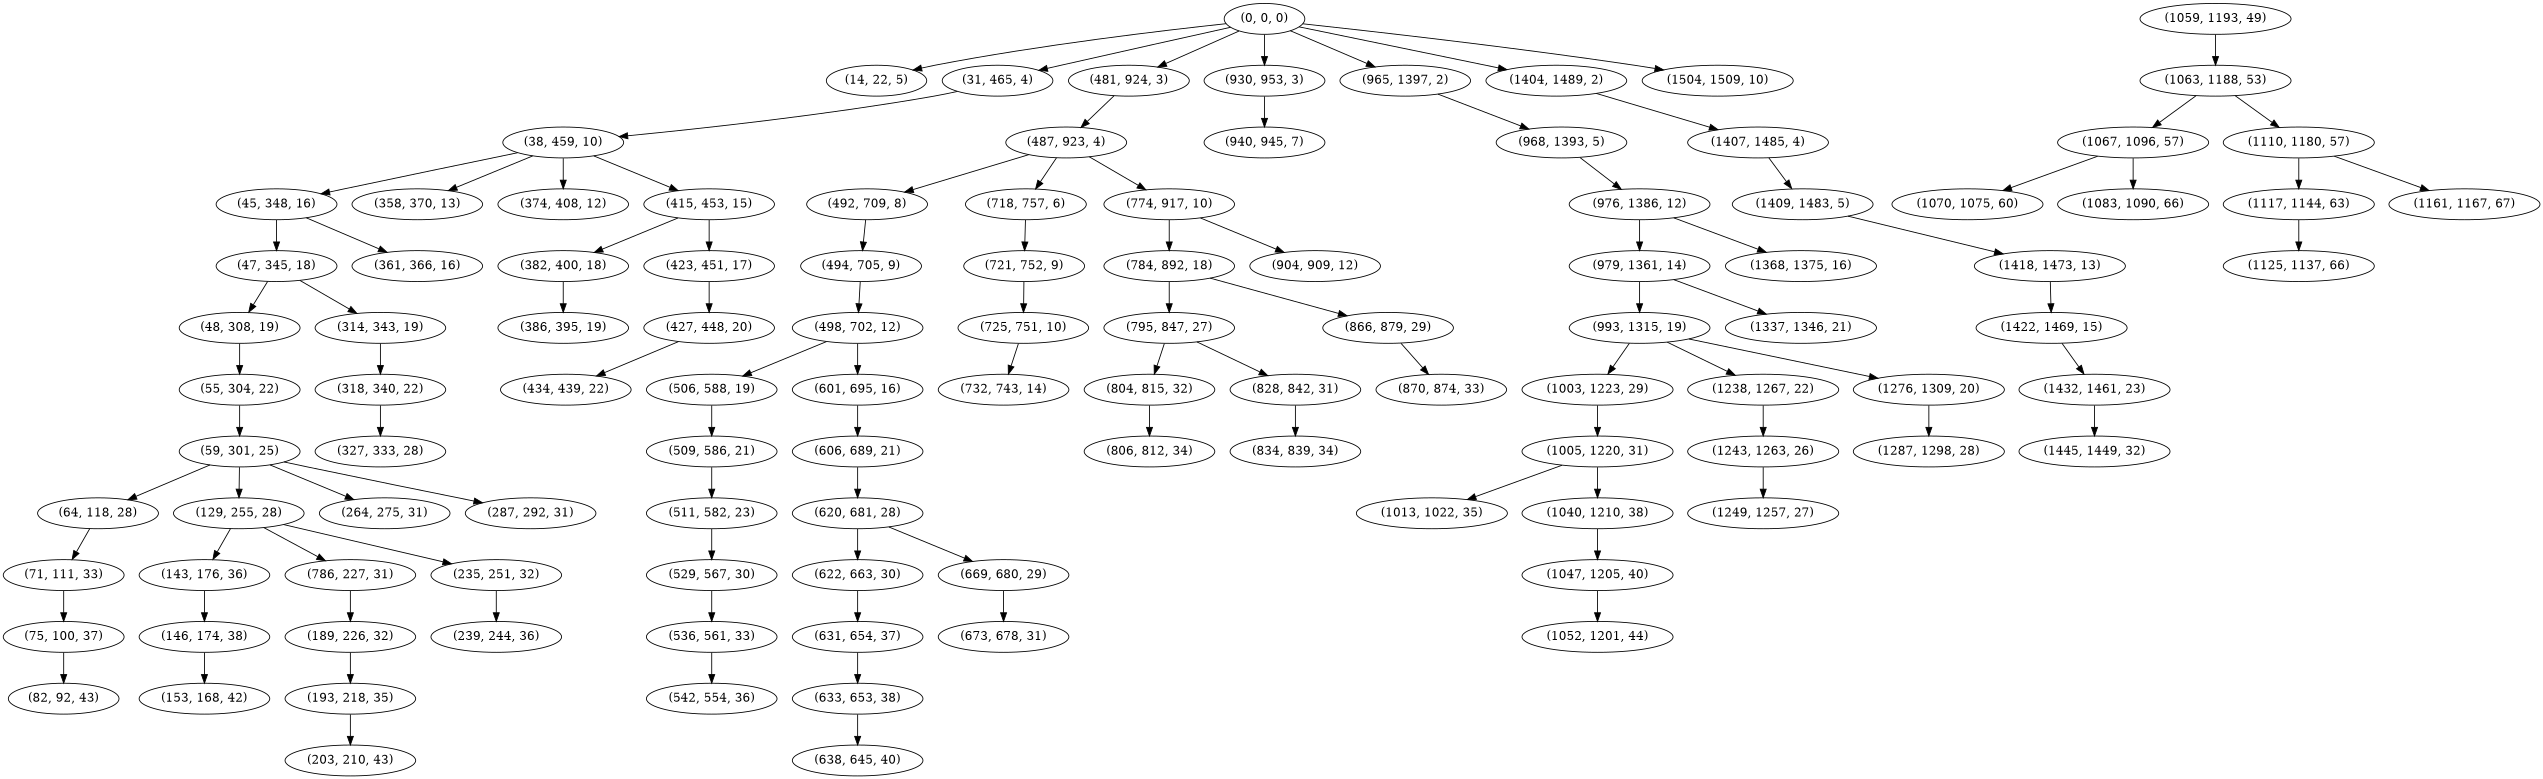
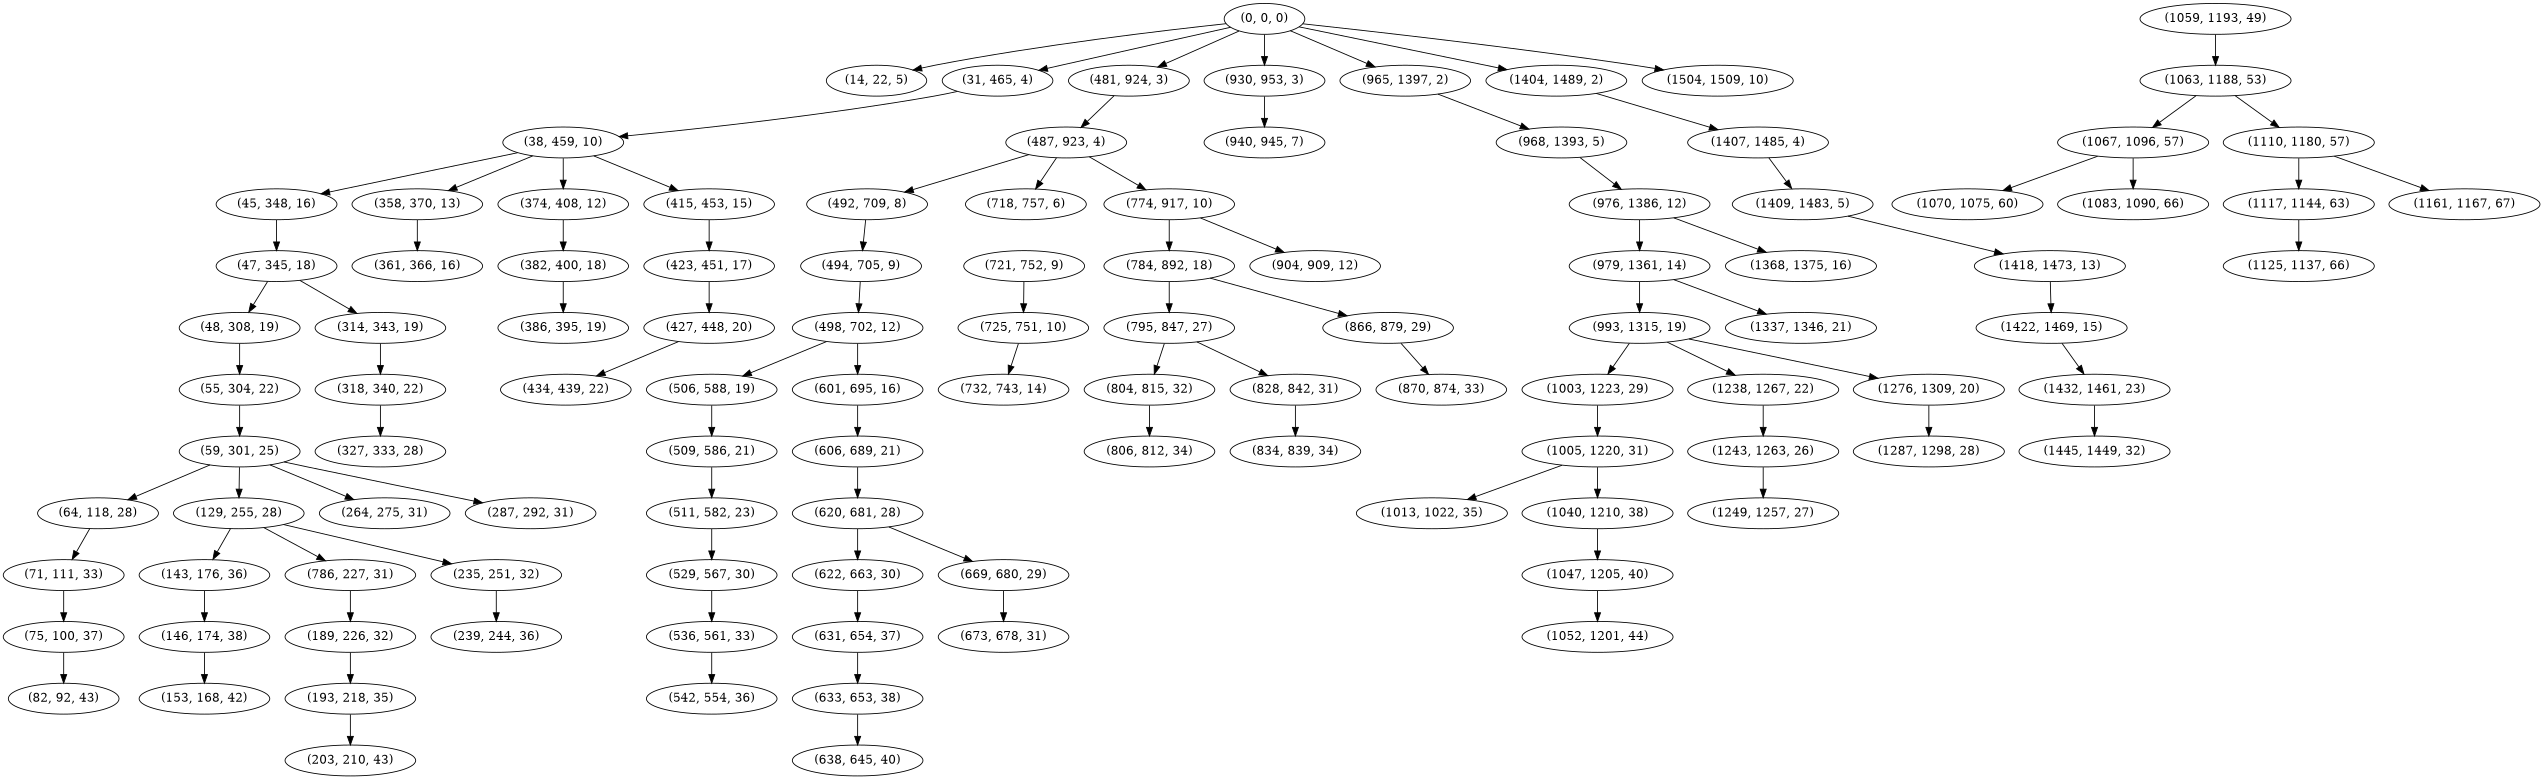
edge "(718, 757, 6)" -> "(721, 752, 9)": removed
edge "(45, 348, 16)" -> "(361, 366, 16)": now "(358, 370, 13)" -> "(361, 366, 16)"
edge "(415, 453, 15)" -> "(382, 400, 18)": now "(374, 408, 12)" -> "(382, 400, 18)"
